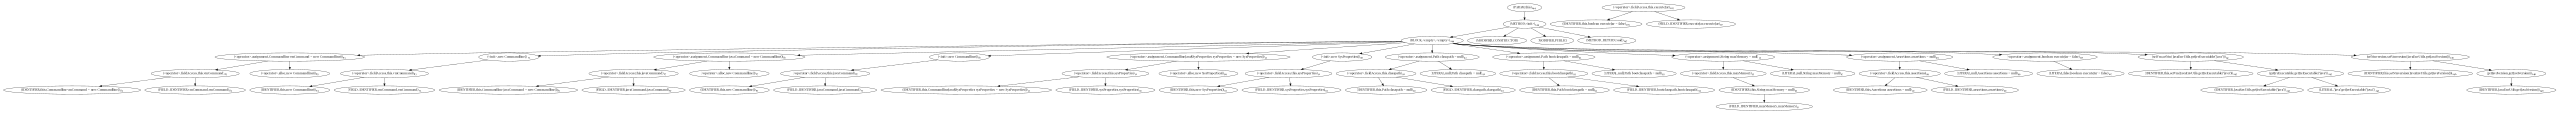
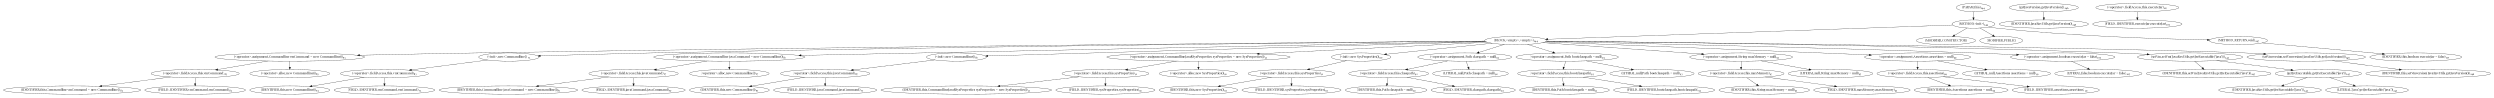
edge "(<operator>.fieldAccess,this.executeJar)" -> "(IDENTIFIER,this,boolean executeJar = false)": now "(METHOD_RETURN,void)" -> "(IDENTIFIER,this,boolean executeJar = false)"
node "(setVmversion,setVmversion(JavaEnvUtils.getJavaVersion()))": text "236" -> "246"
edge "(setVmversion,setVmversion(JavaEnvUtils.getJavaVersion()))" -> "(getJavaVersion,getJavaVersion())": removed
node "(<operator>.alloc,new SysProperties())": text "99" -> "91"
edge "(IDENTIFIER,this,String maxMemory = null)" -> "(FIELD_IDENTIFIER,maxMemory,maxMemory)": now "(<operator>.fieldAccess,this.maxMemory)" -> "(FIELD_IDENTIFIER,maxMemory,maxMemory)"
